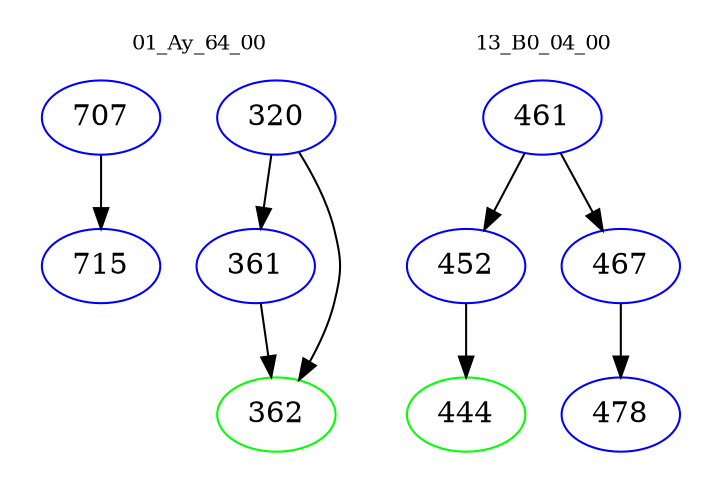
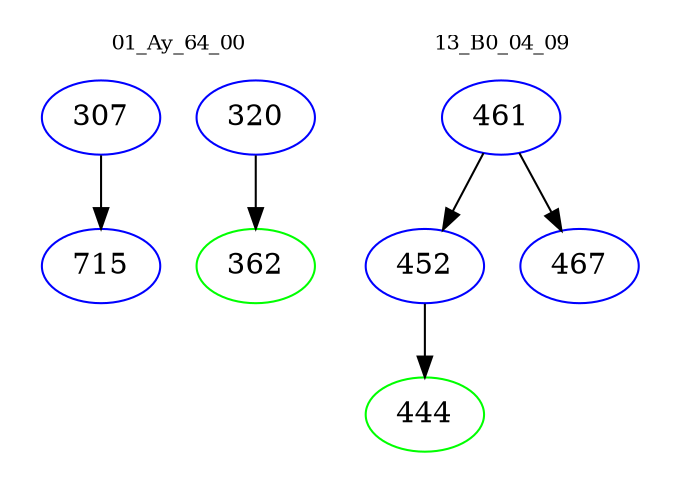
cluster "13_B0_04_00": label "13_B0_04_00" -> "13_B0_04_09"
node "707": label "707" -> "307"
node "361": removed
node "478": removed
